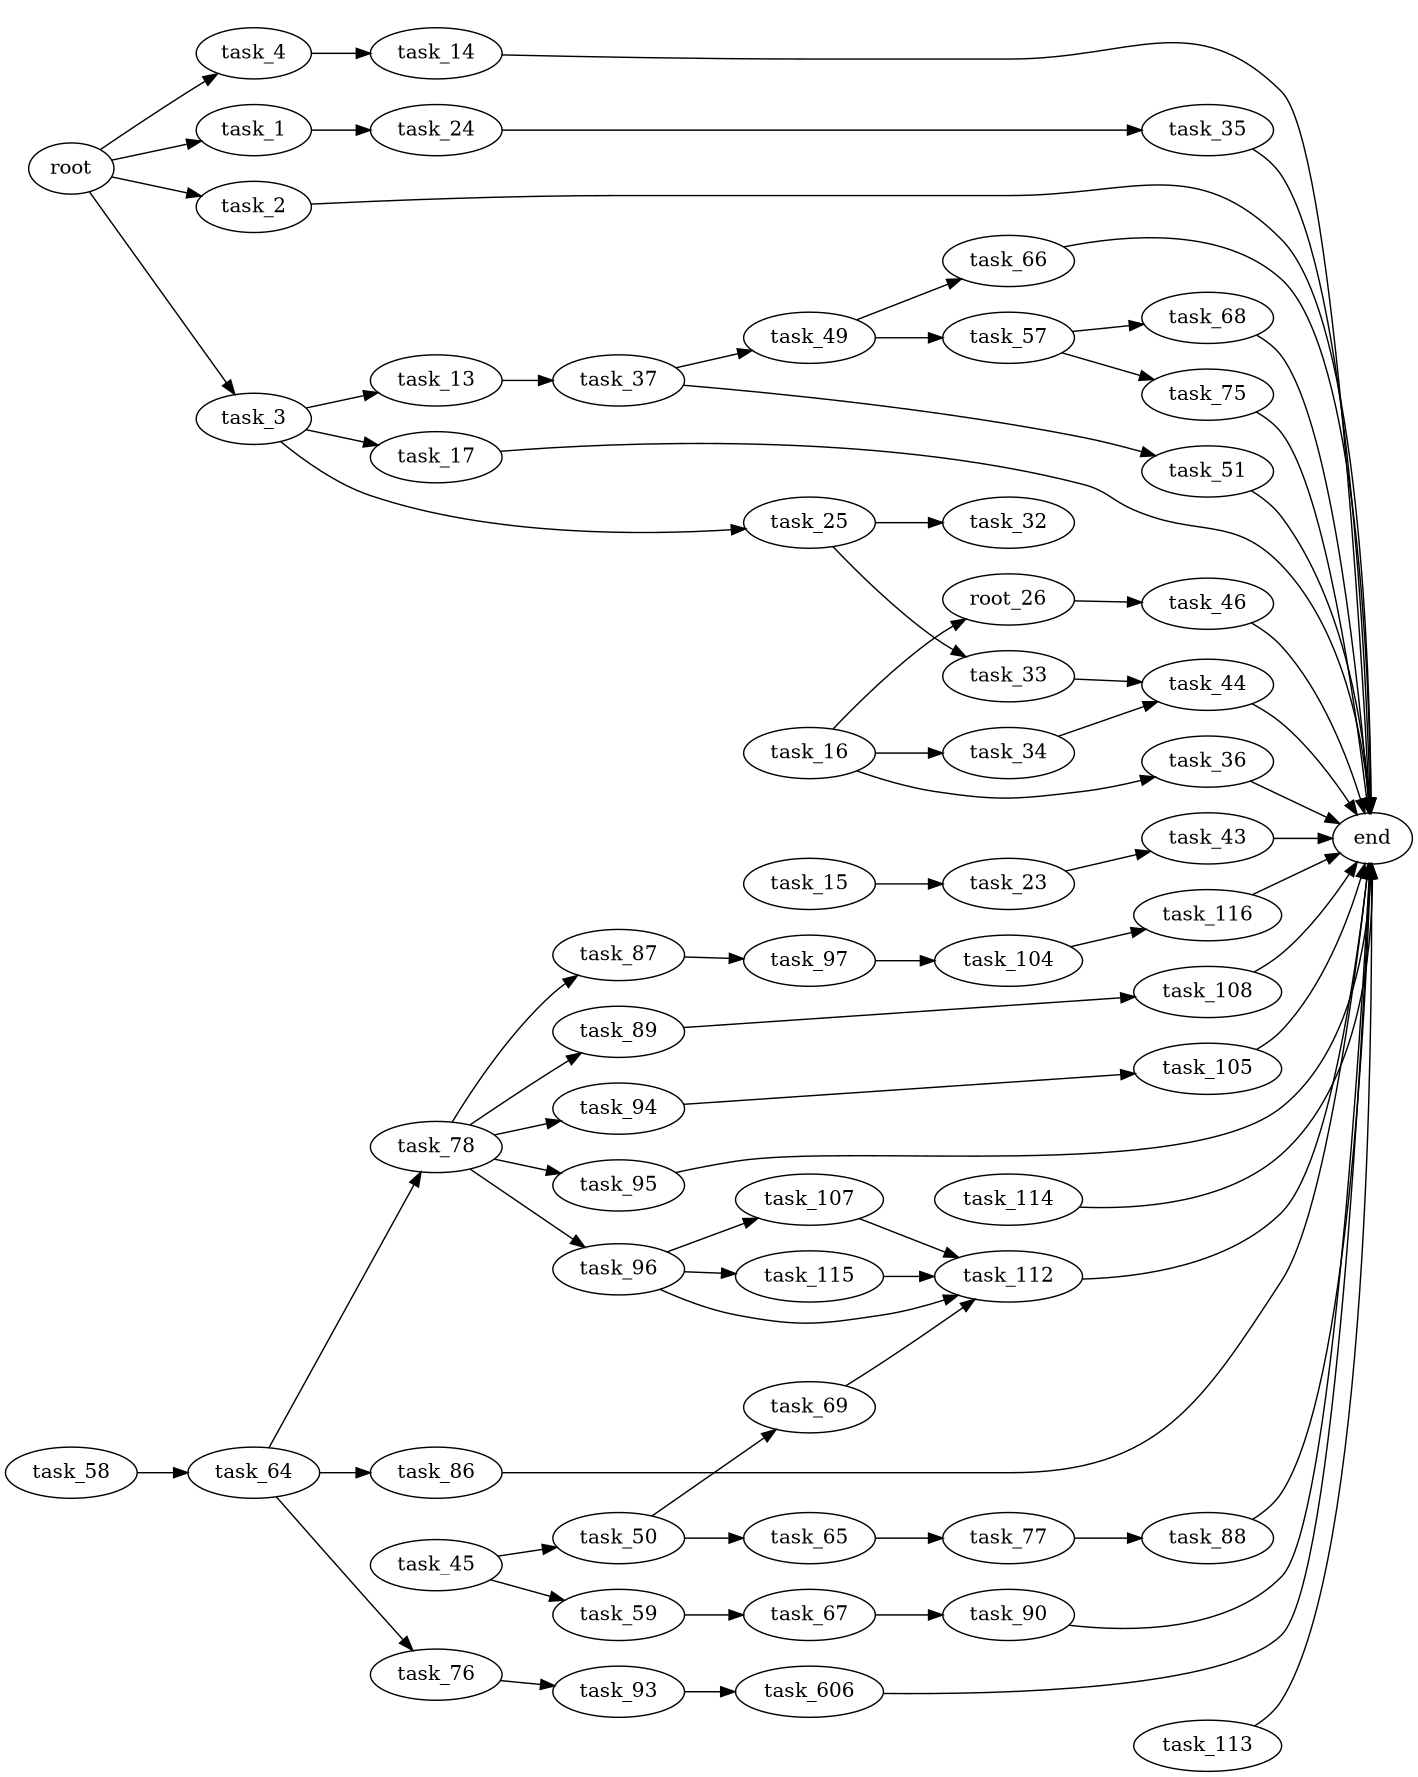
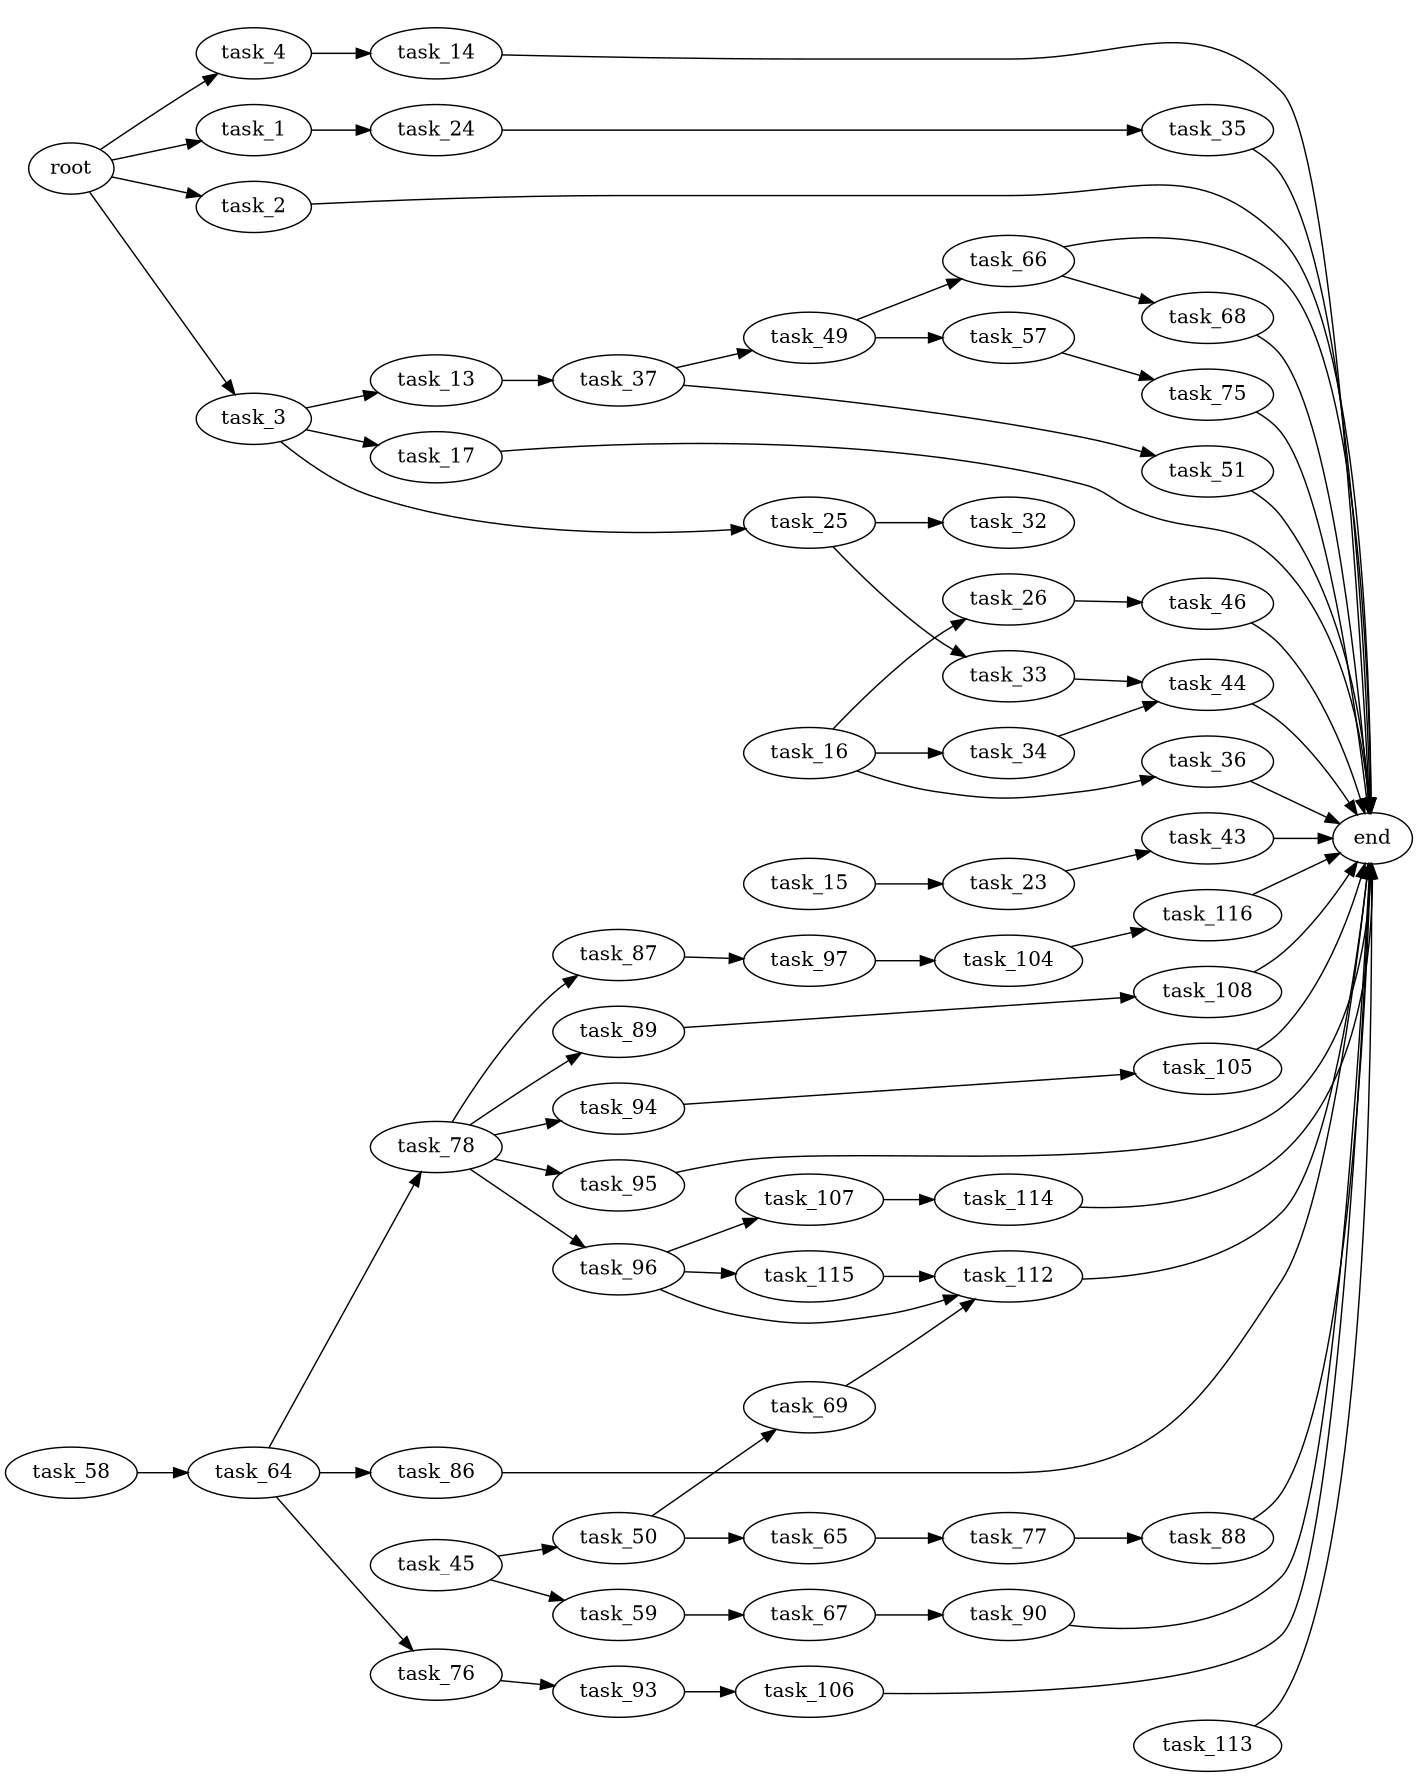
edge "task_57" -> "task_68": now "task_66" -> "task_68"
node "root_26": label "root_26" -> "task_26"
edge "task_107" -> "task_112": now "task_107" -> "task_114"
node "task_606": label "task_606" -> "task_106"
